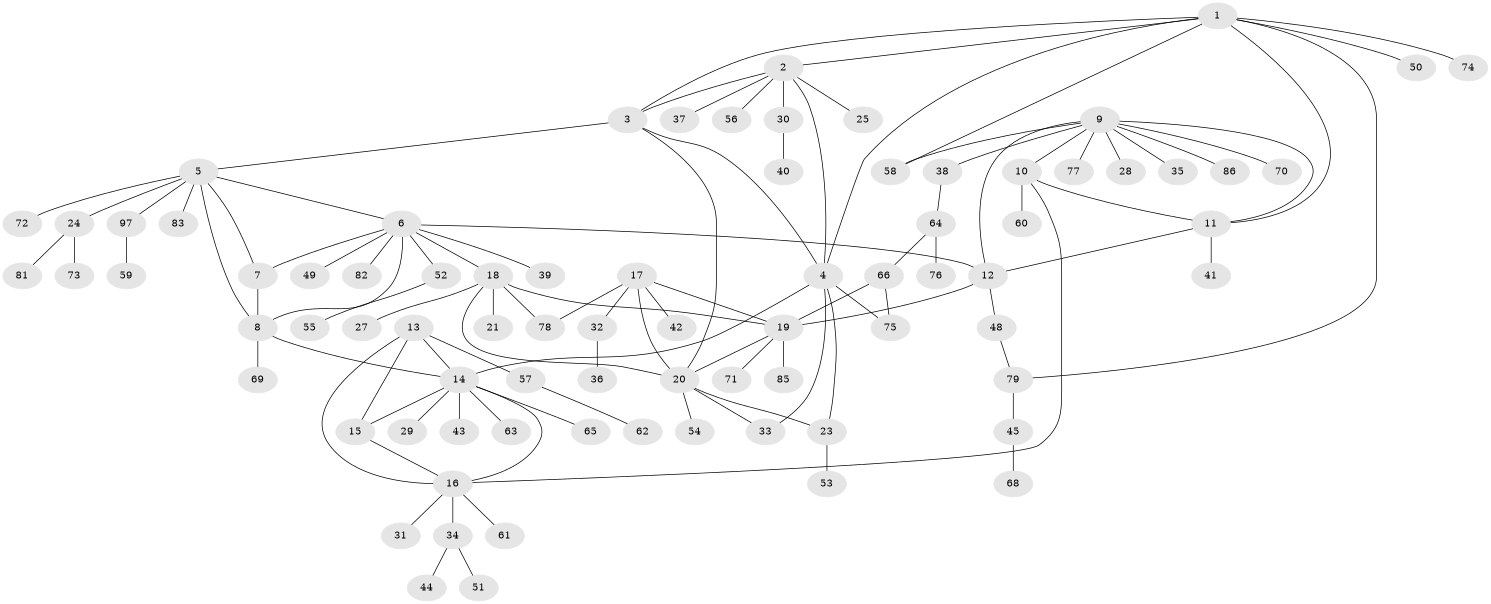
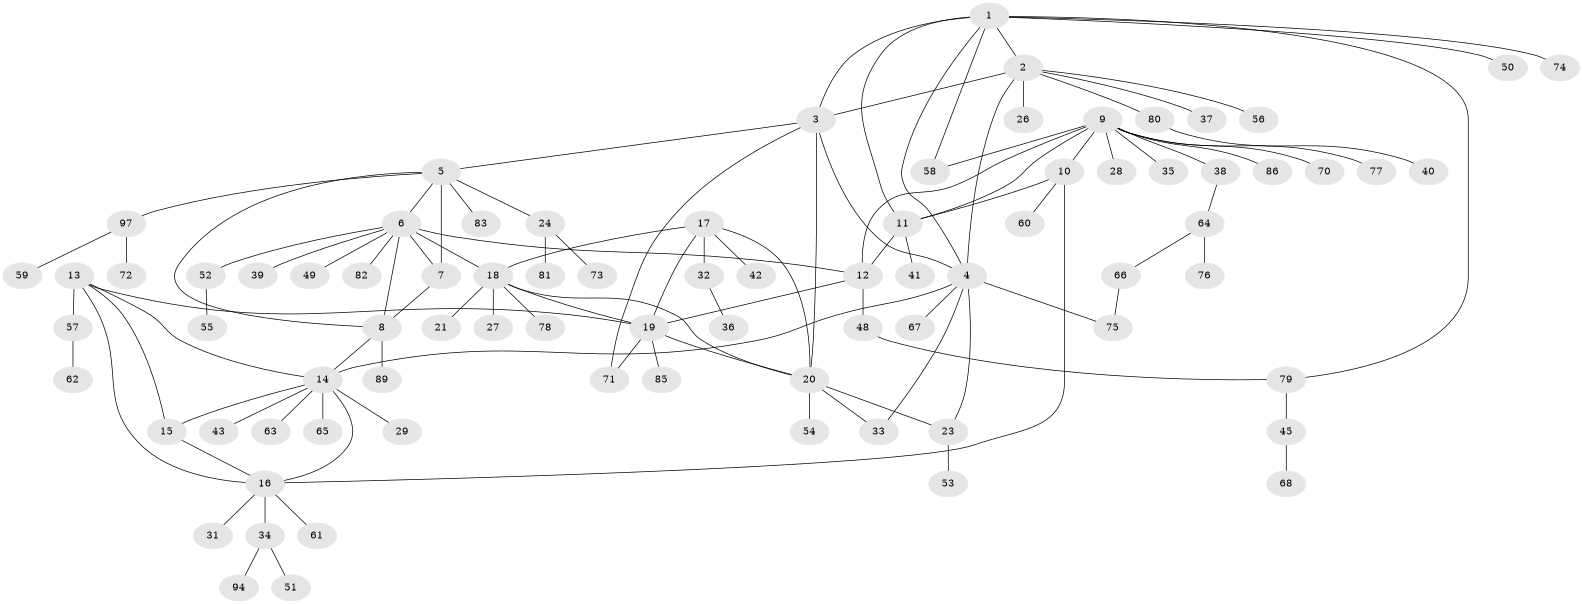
node "30": label "30" -> "80"
node "25": label "25" -> "26"
edge "5" -- "72": now "97" -- "72"
edge "3" -- "71": added
edge "17" -- "78": now "17" -- "18"
edge "66" -- "19": now "13" -- "19"
node "67": added
node "69": label "69" -> "89"
node "44": label "44" -> "94"
